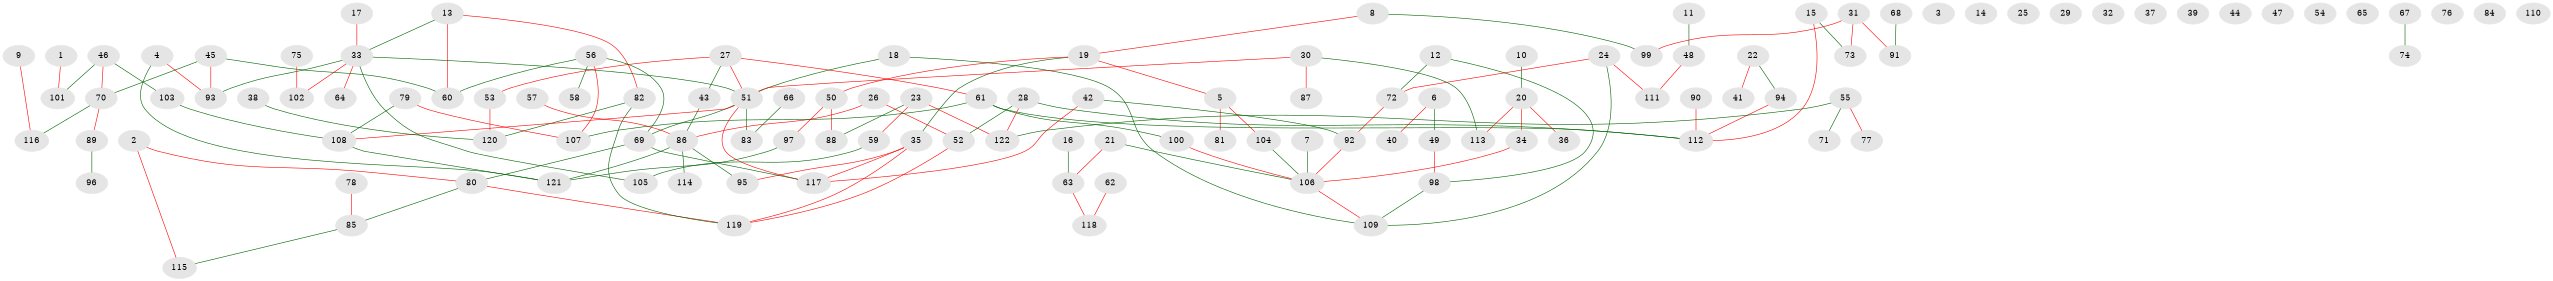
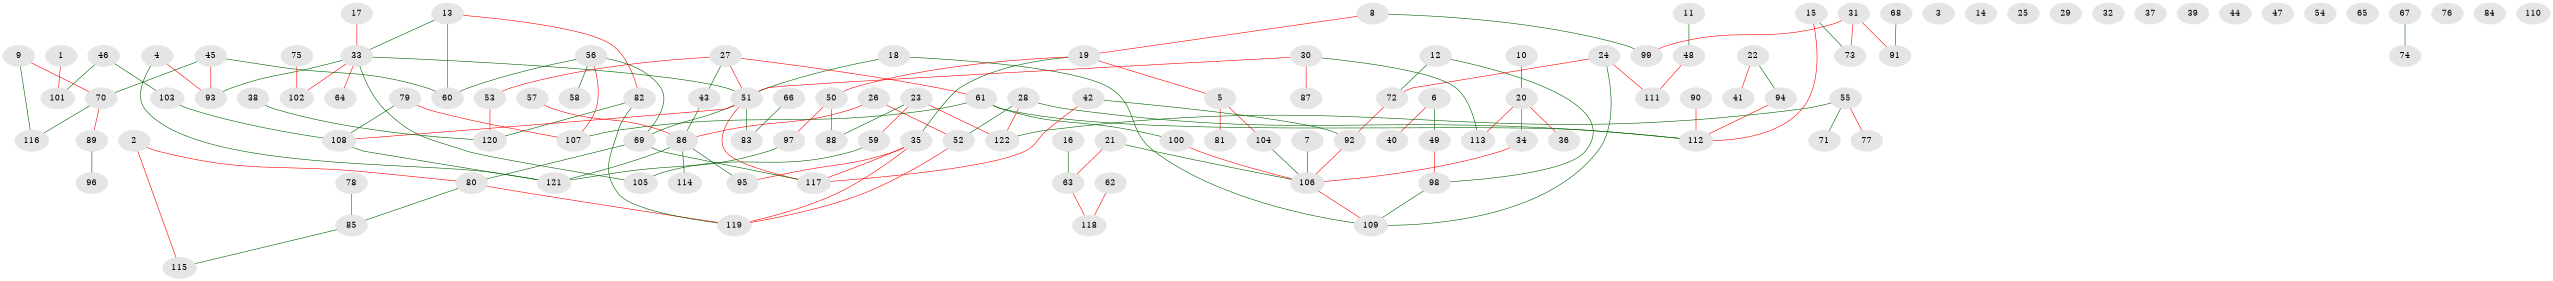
edge "46" -- "70": now "9" -- "70"
edge "9" -- "116": color red -> darkgreen
